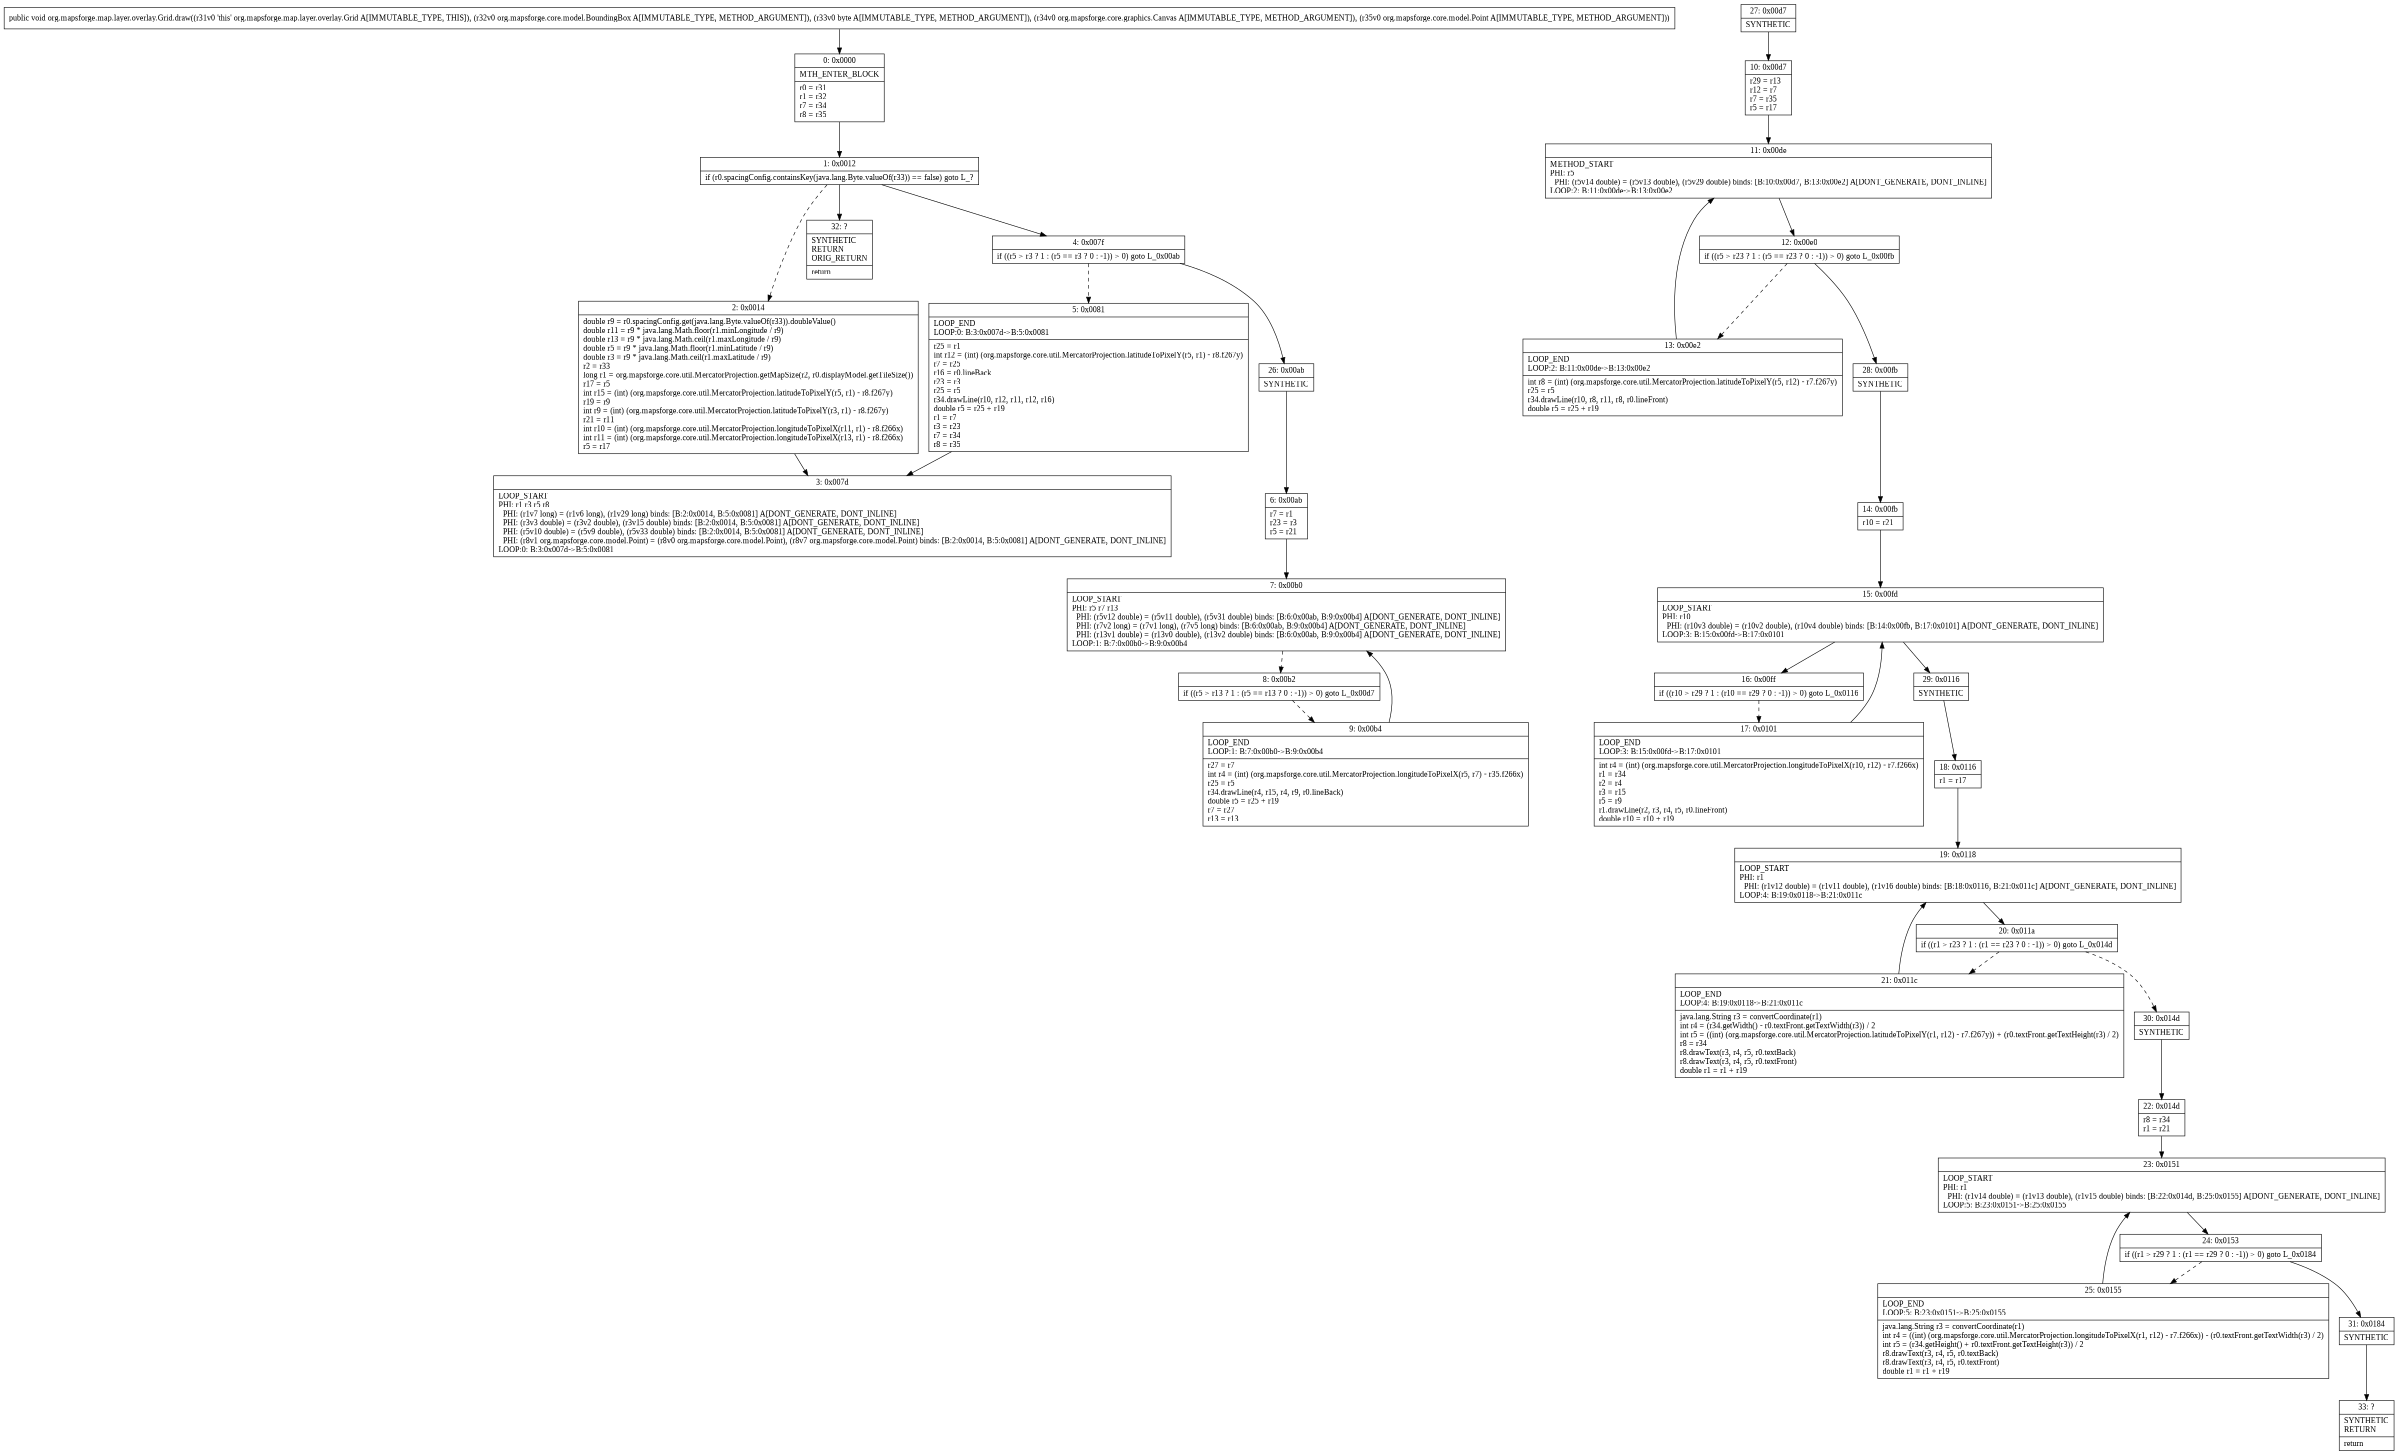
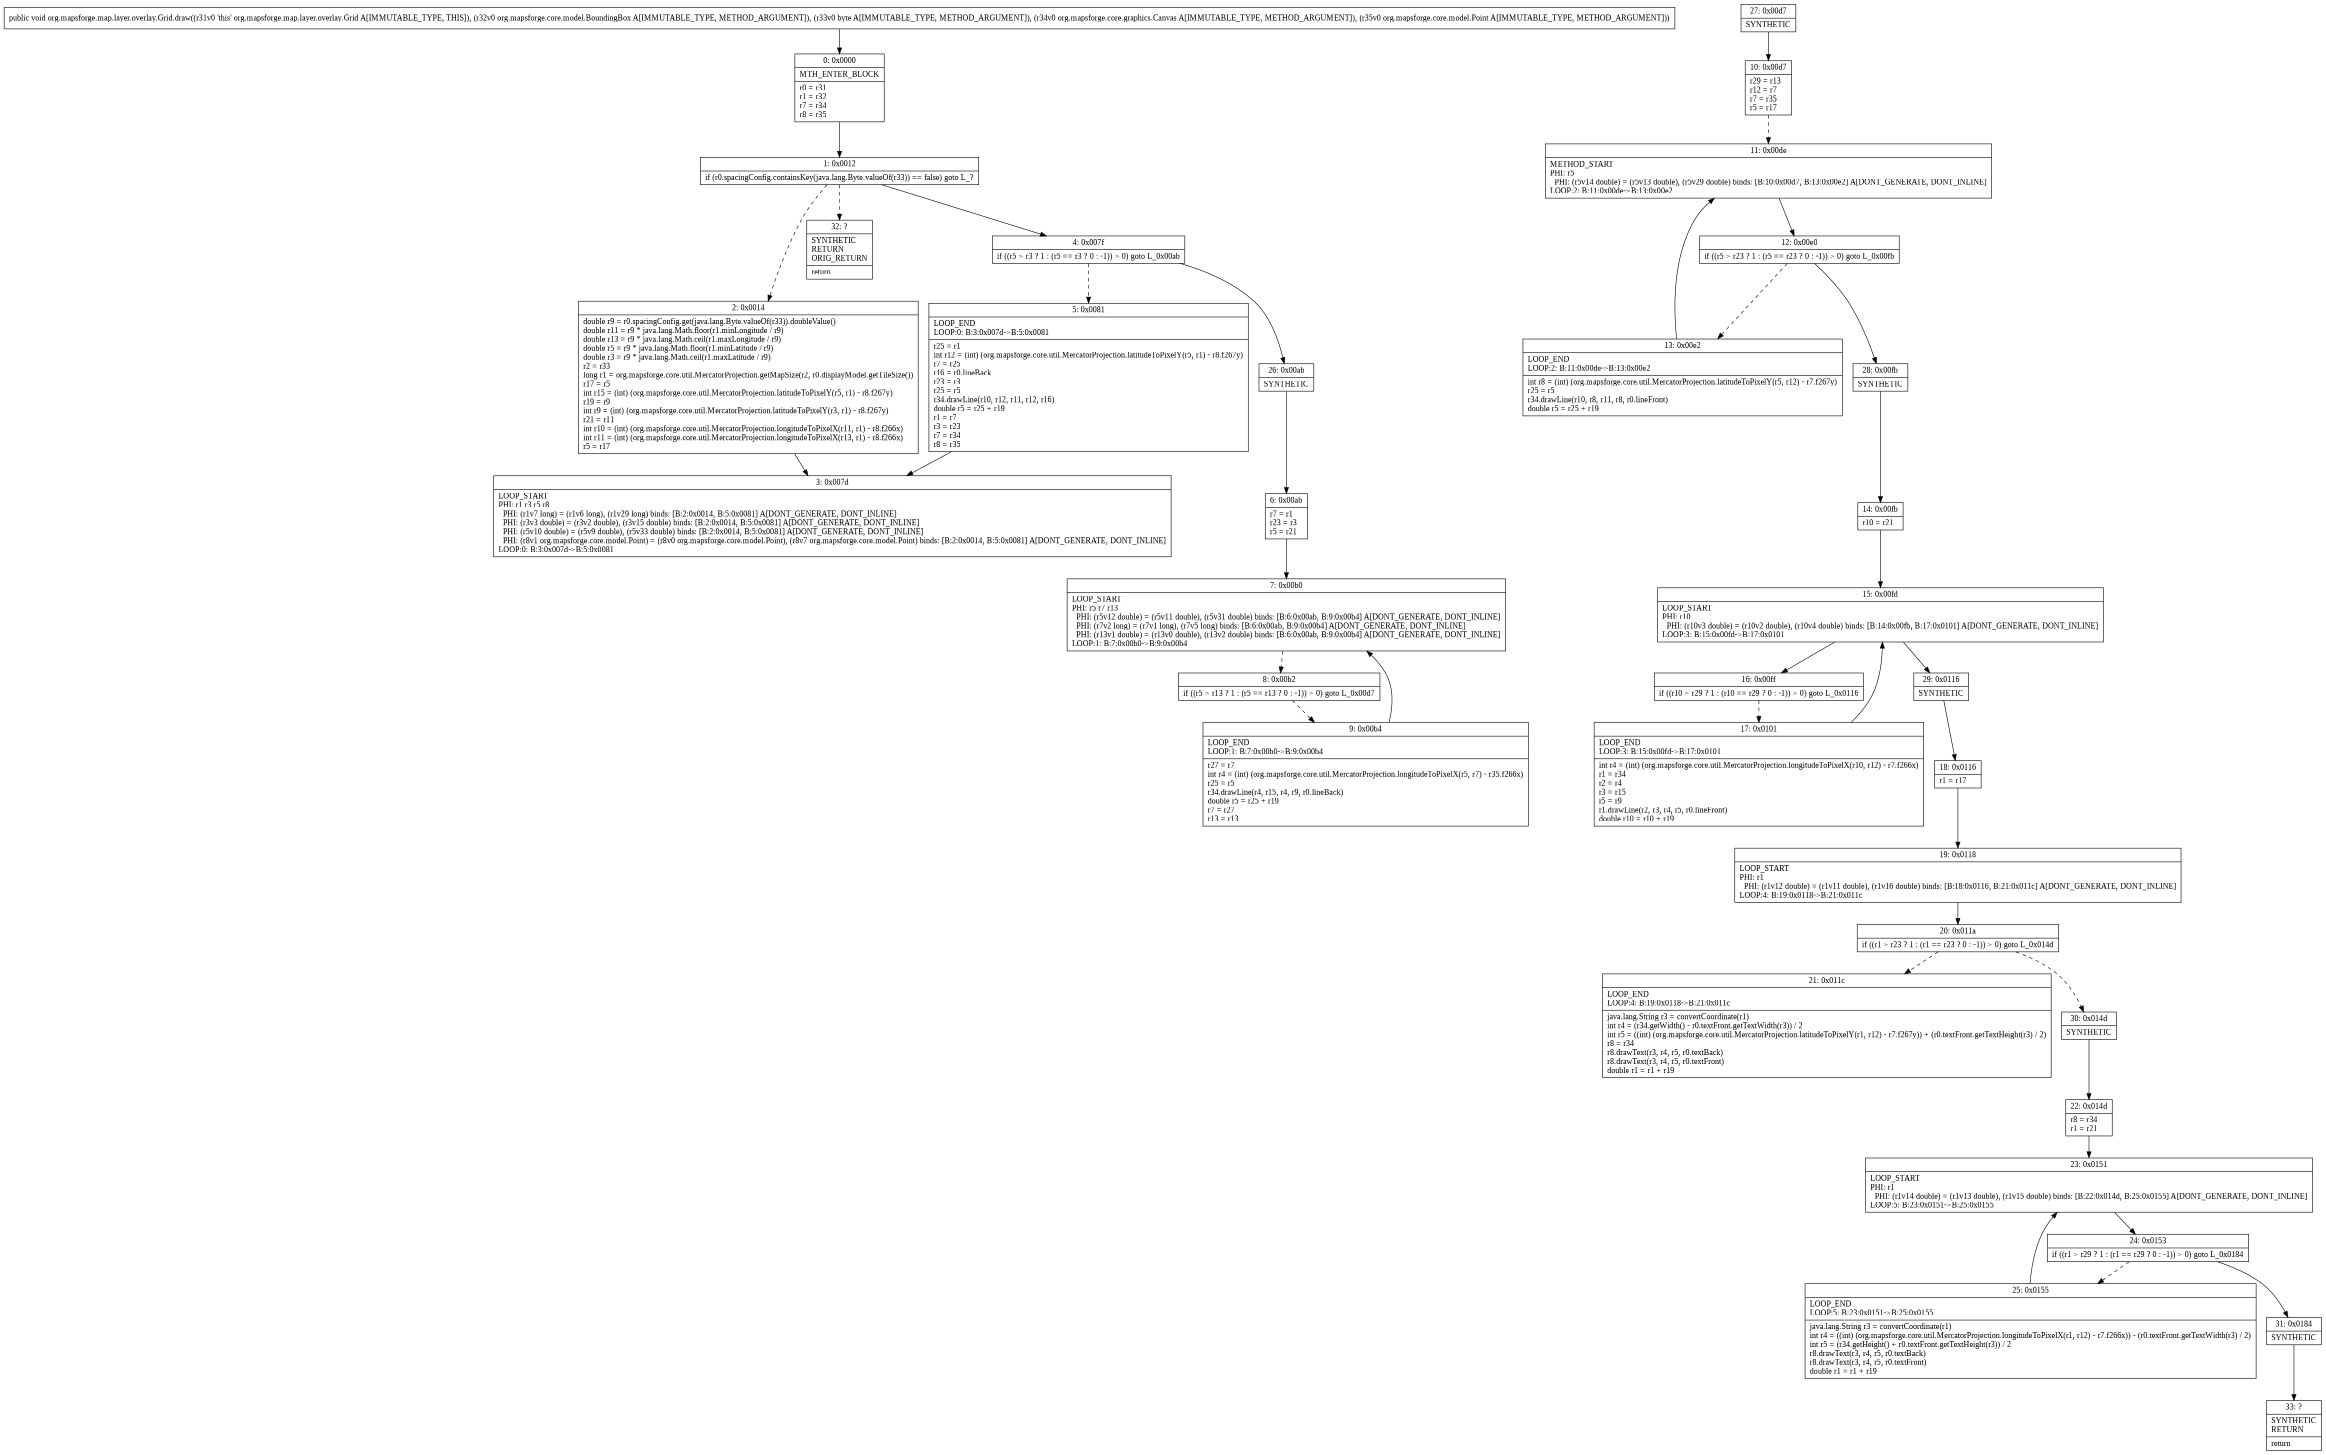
edge "10: 0x00d7" -> "11: 0x00de": style solid -> dashed
edge "1: 0x0012" -> "32: ?": style solid -> dashed
edge "21: 0x011c" -> "19: 0x0118": removed
